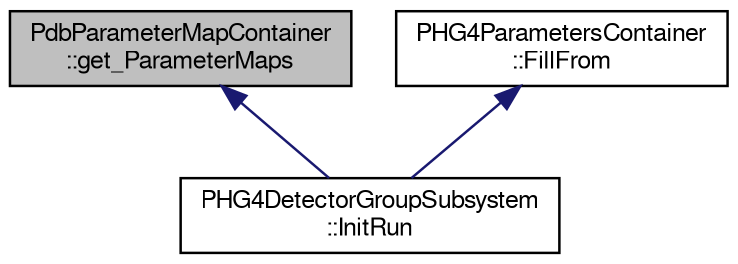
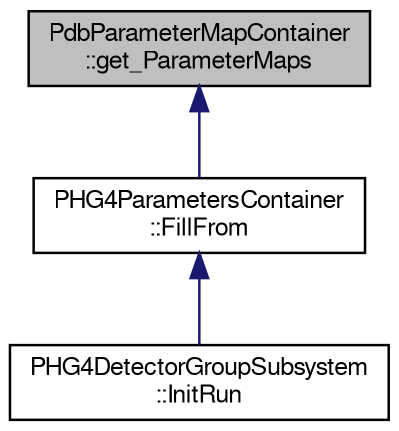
edge "PHG4DetectorGroupSubsystem ::InitRun" -> "PdbParameterMapContainer ::get_ParameterMaps": now "PHG4ParametersContainer ::FillFrom" -> "PdbParameterMapContainer ::get_ParameterMaps"
